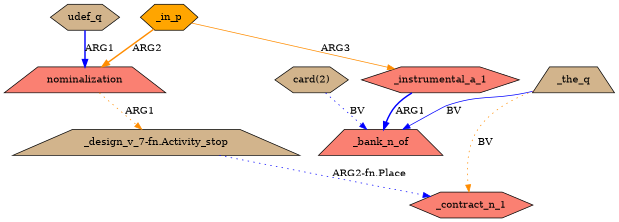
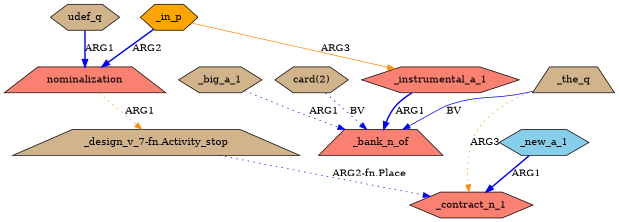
edge "_in_p" -> "nominalization": color darkorange -> blue
node "_big_a_1": added
edge "_the_q" -> "_contract_n_1": label "BV" -> "ARG3"
node "_new_a_1": added
